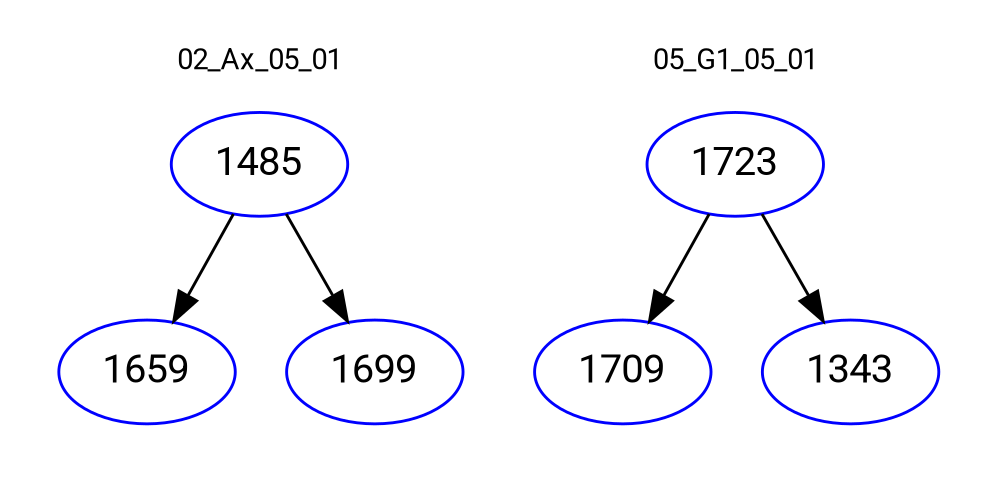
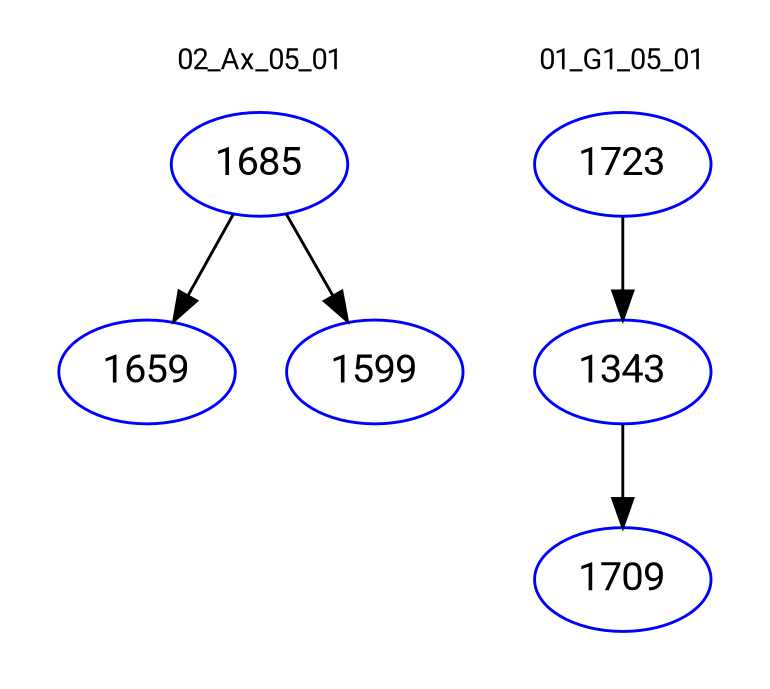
cluster "05_G1_05_01": label "05_G1_05_01" -> "01_G1_05_01"
node "1485": label "1485" -> "1685"
edge "1723" -> "1709": now "1343" -> "1709"
node "1699": label "1699" -> "1599"
